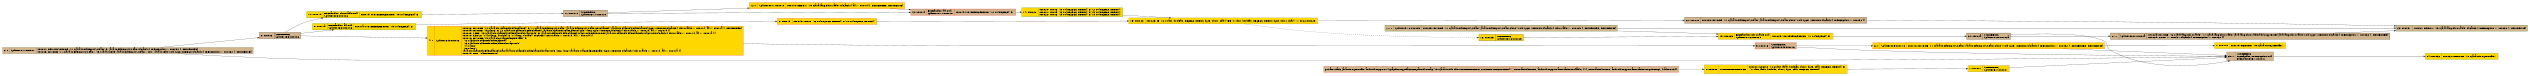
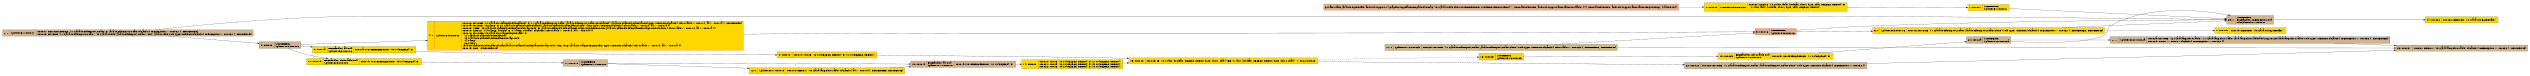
edge "17: ?" -> "19: 0x0029": now "17: ?" -> "5: 0x0016"
